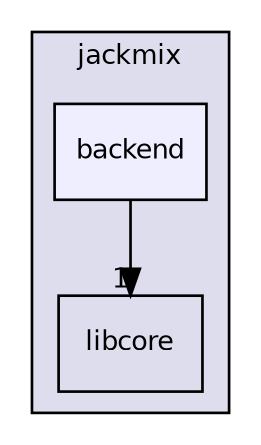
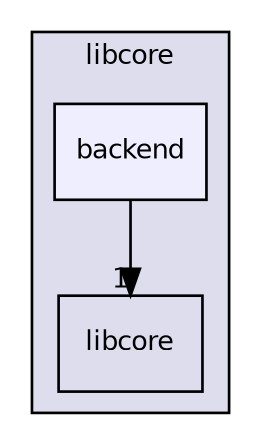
cluster "jackmix": label "jackmix" -> "libcore"
